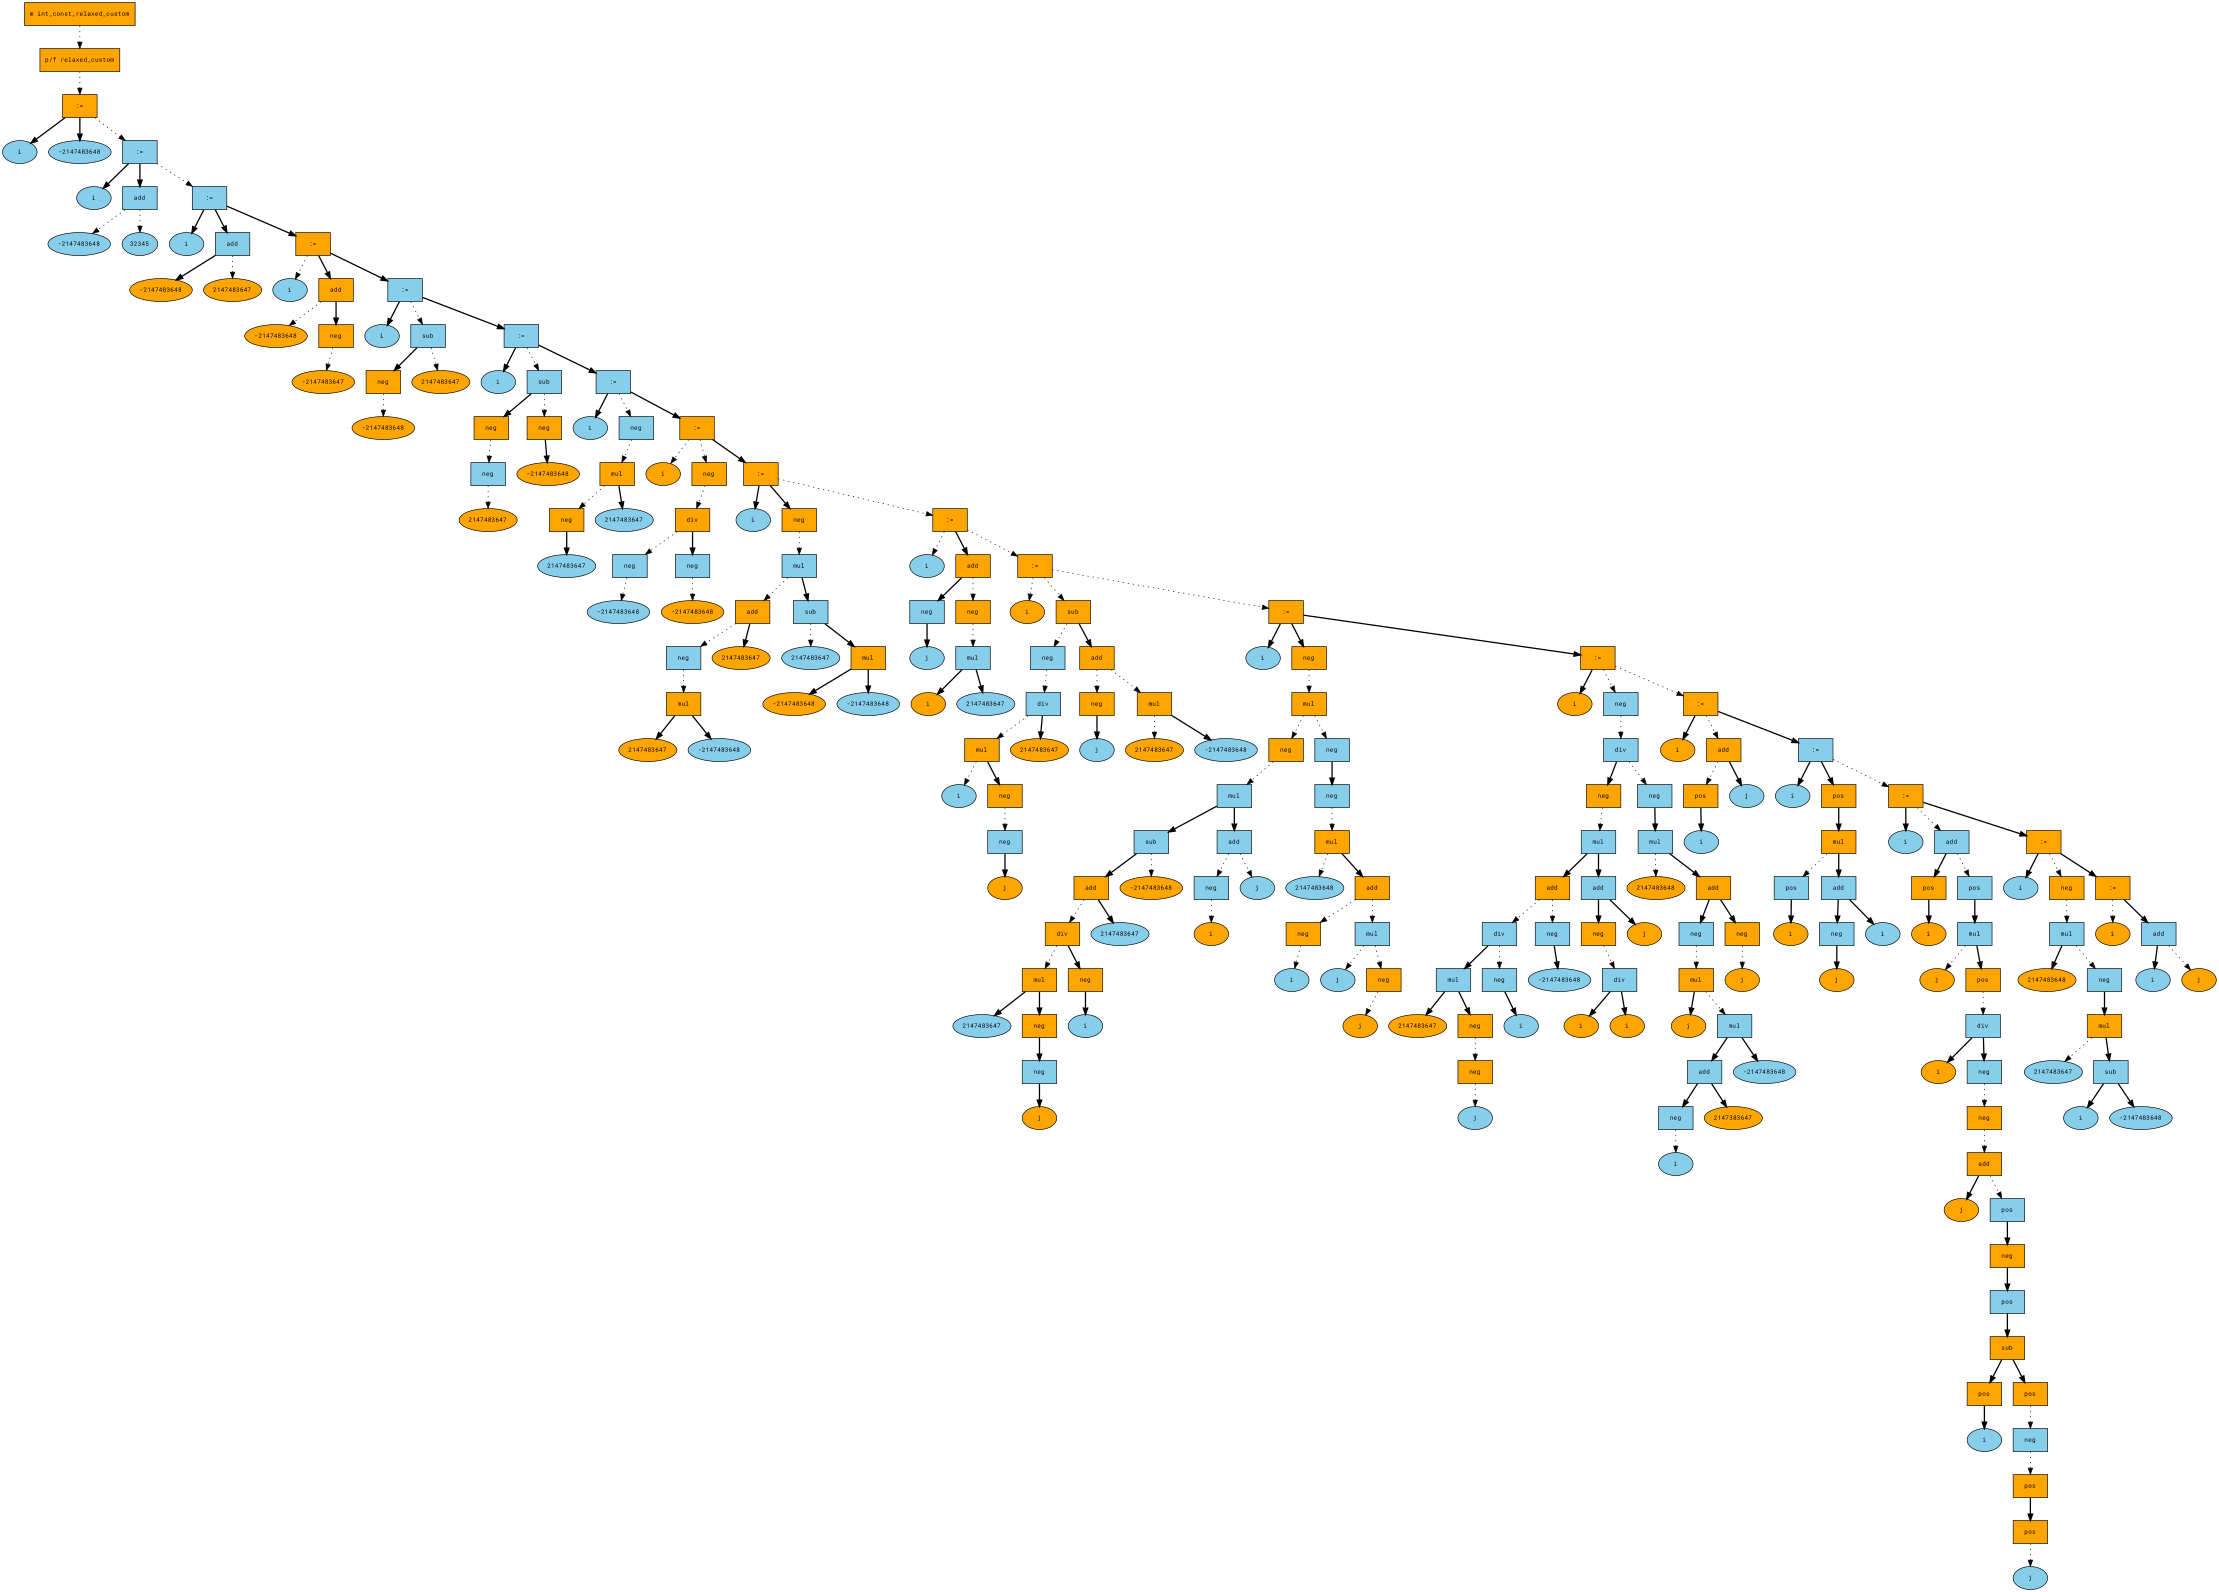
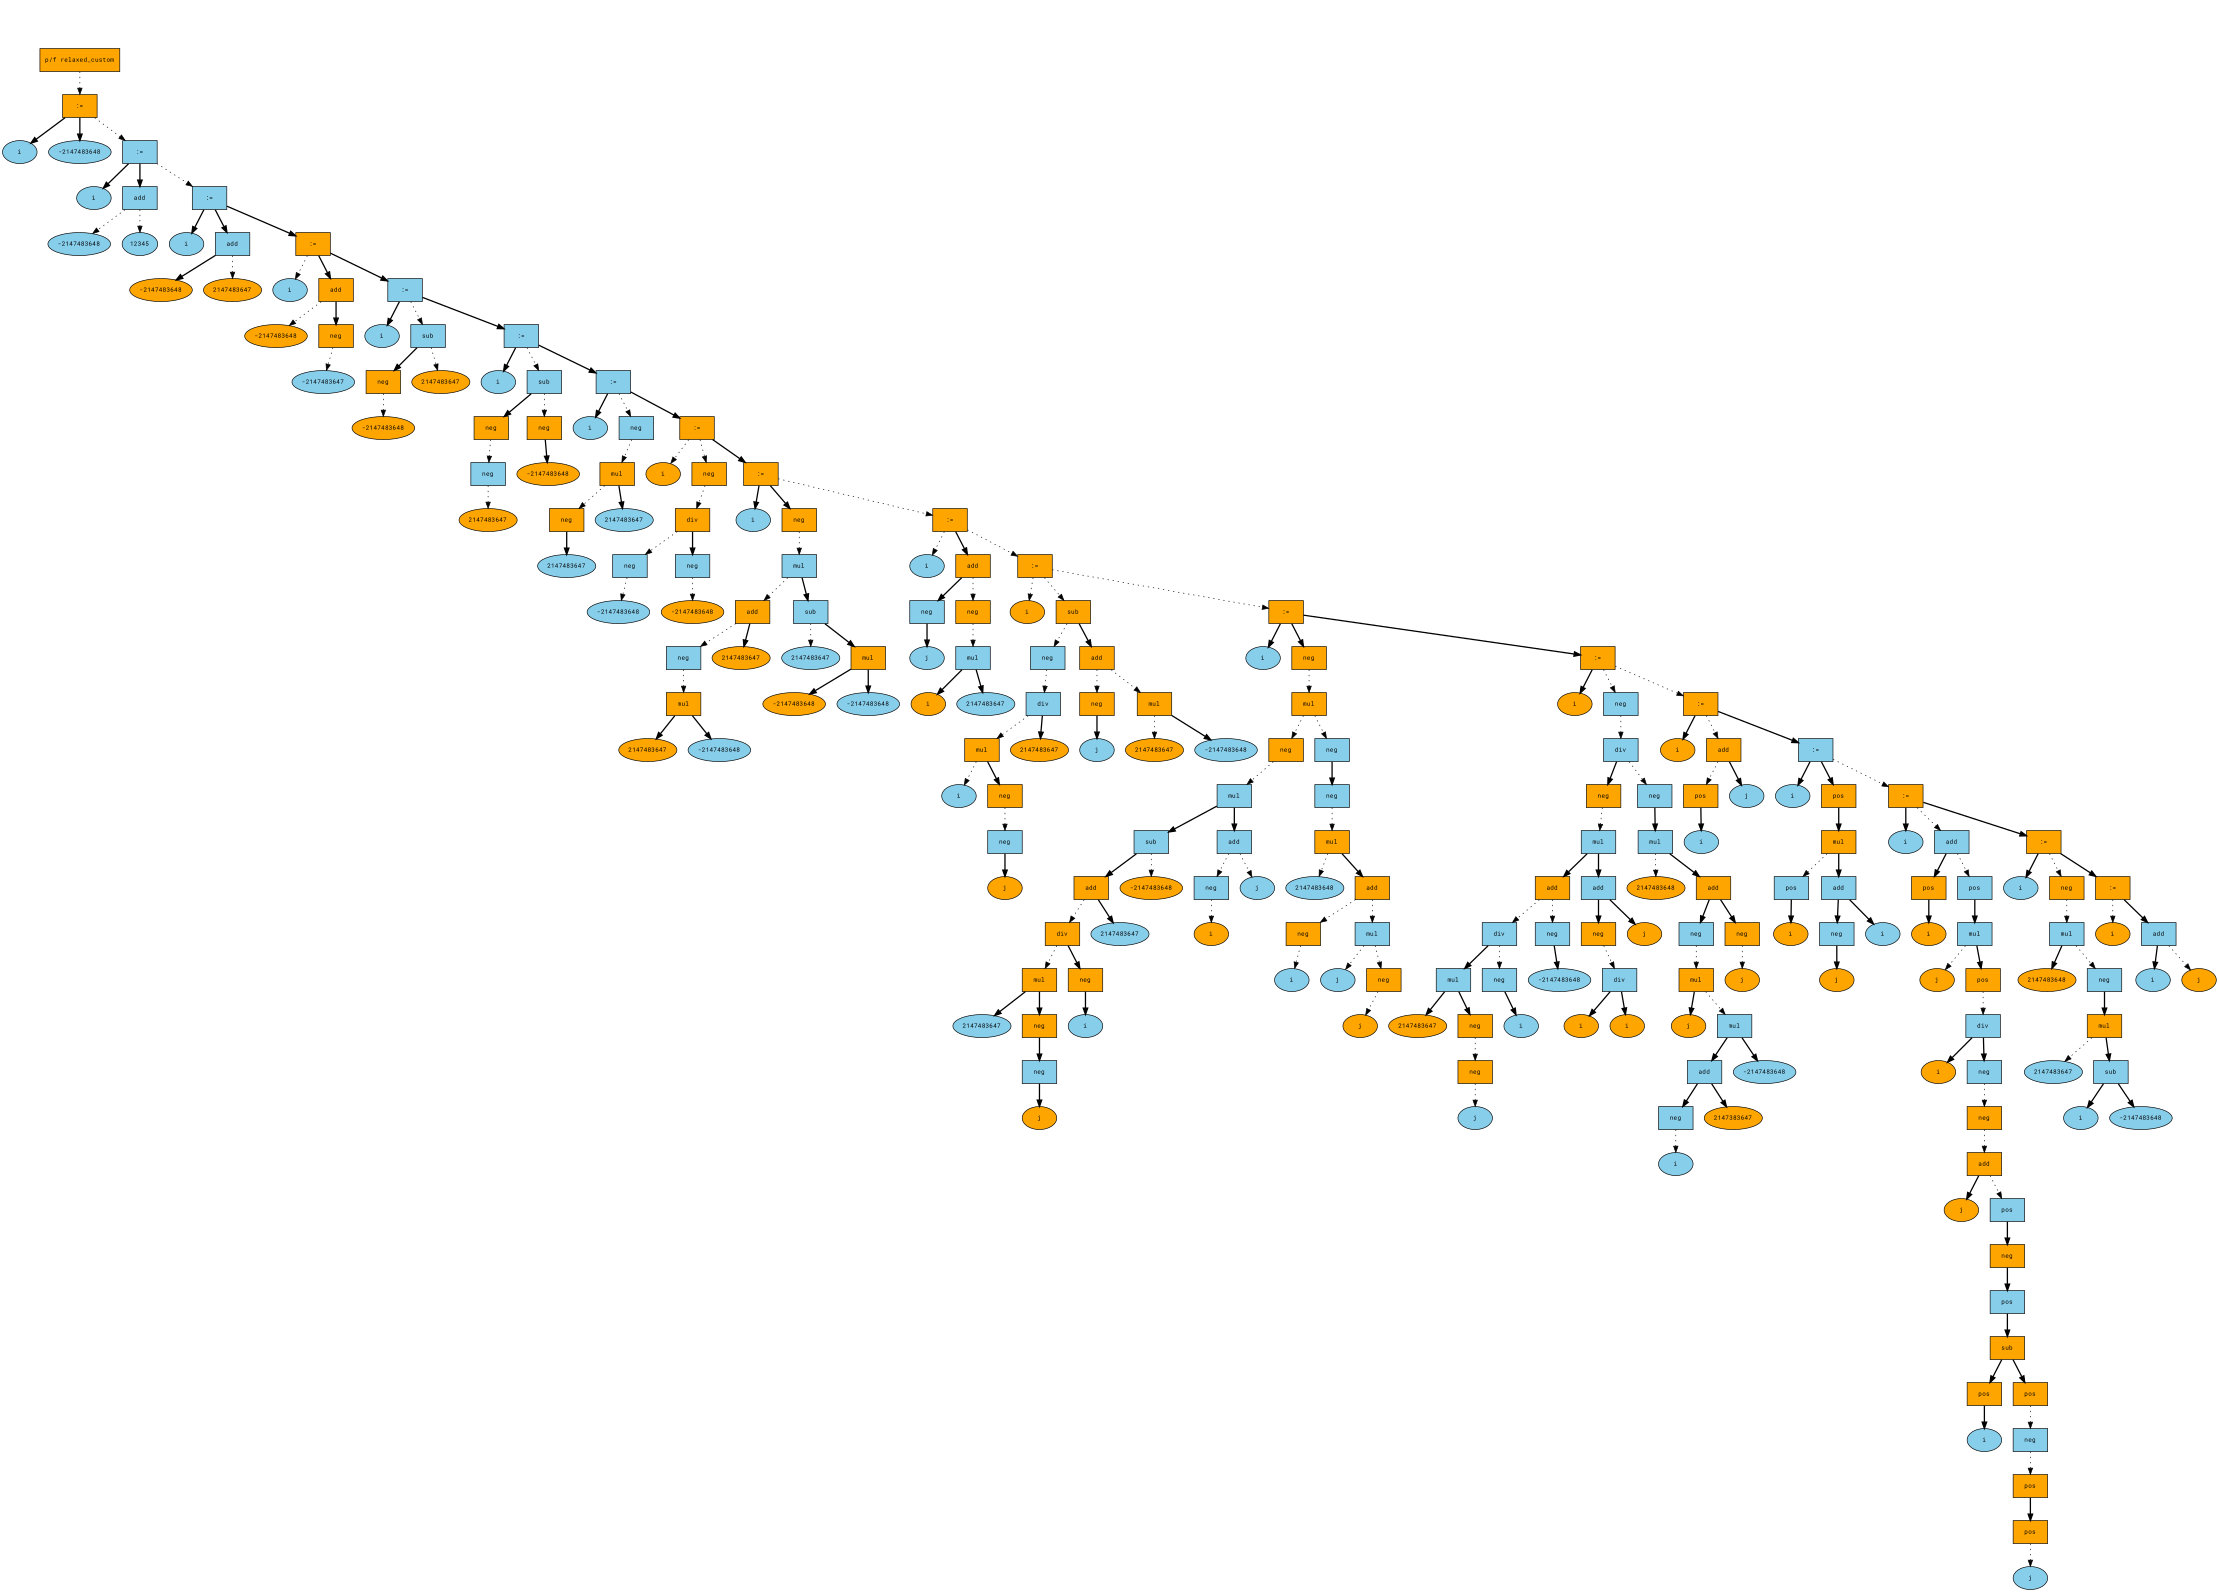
node "m int_const_relaxed_custom": removed
node "32345": label "32345" -> "12345"
node "-2147483647": fillcolor orange -> skyblue
